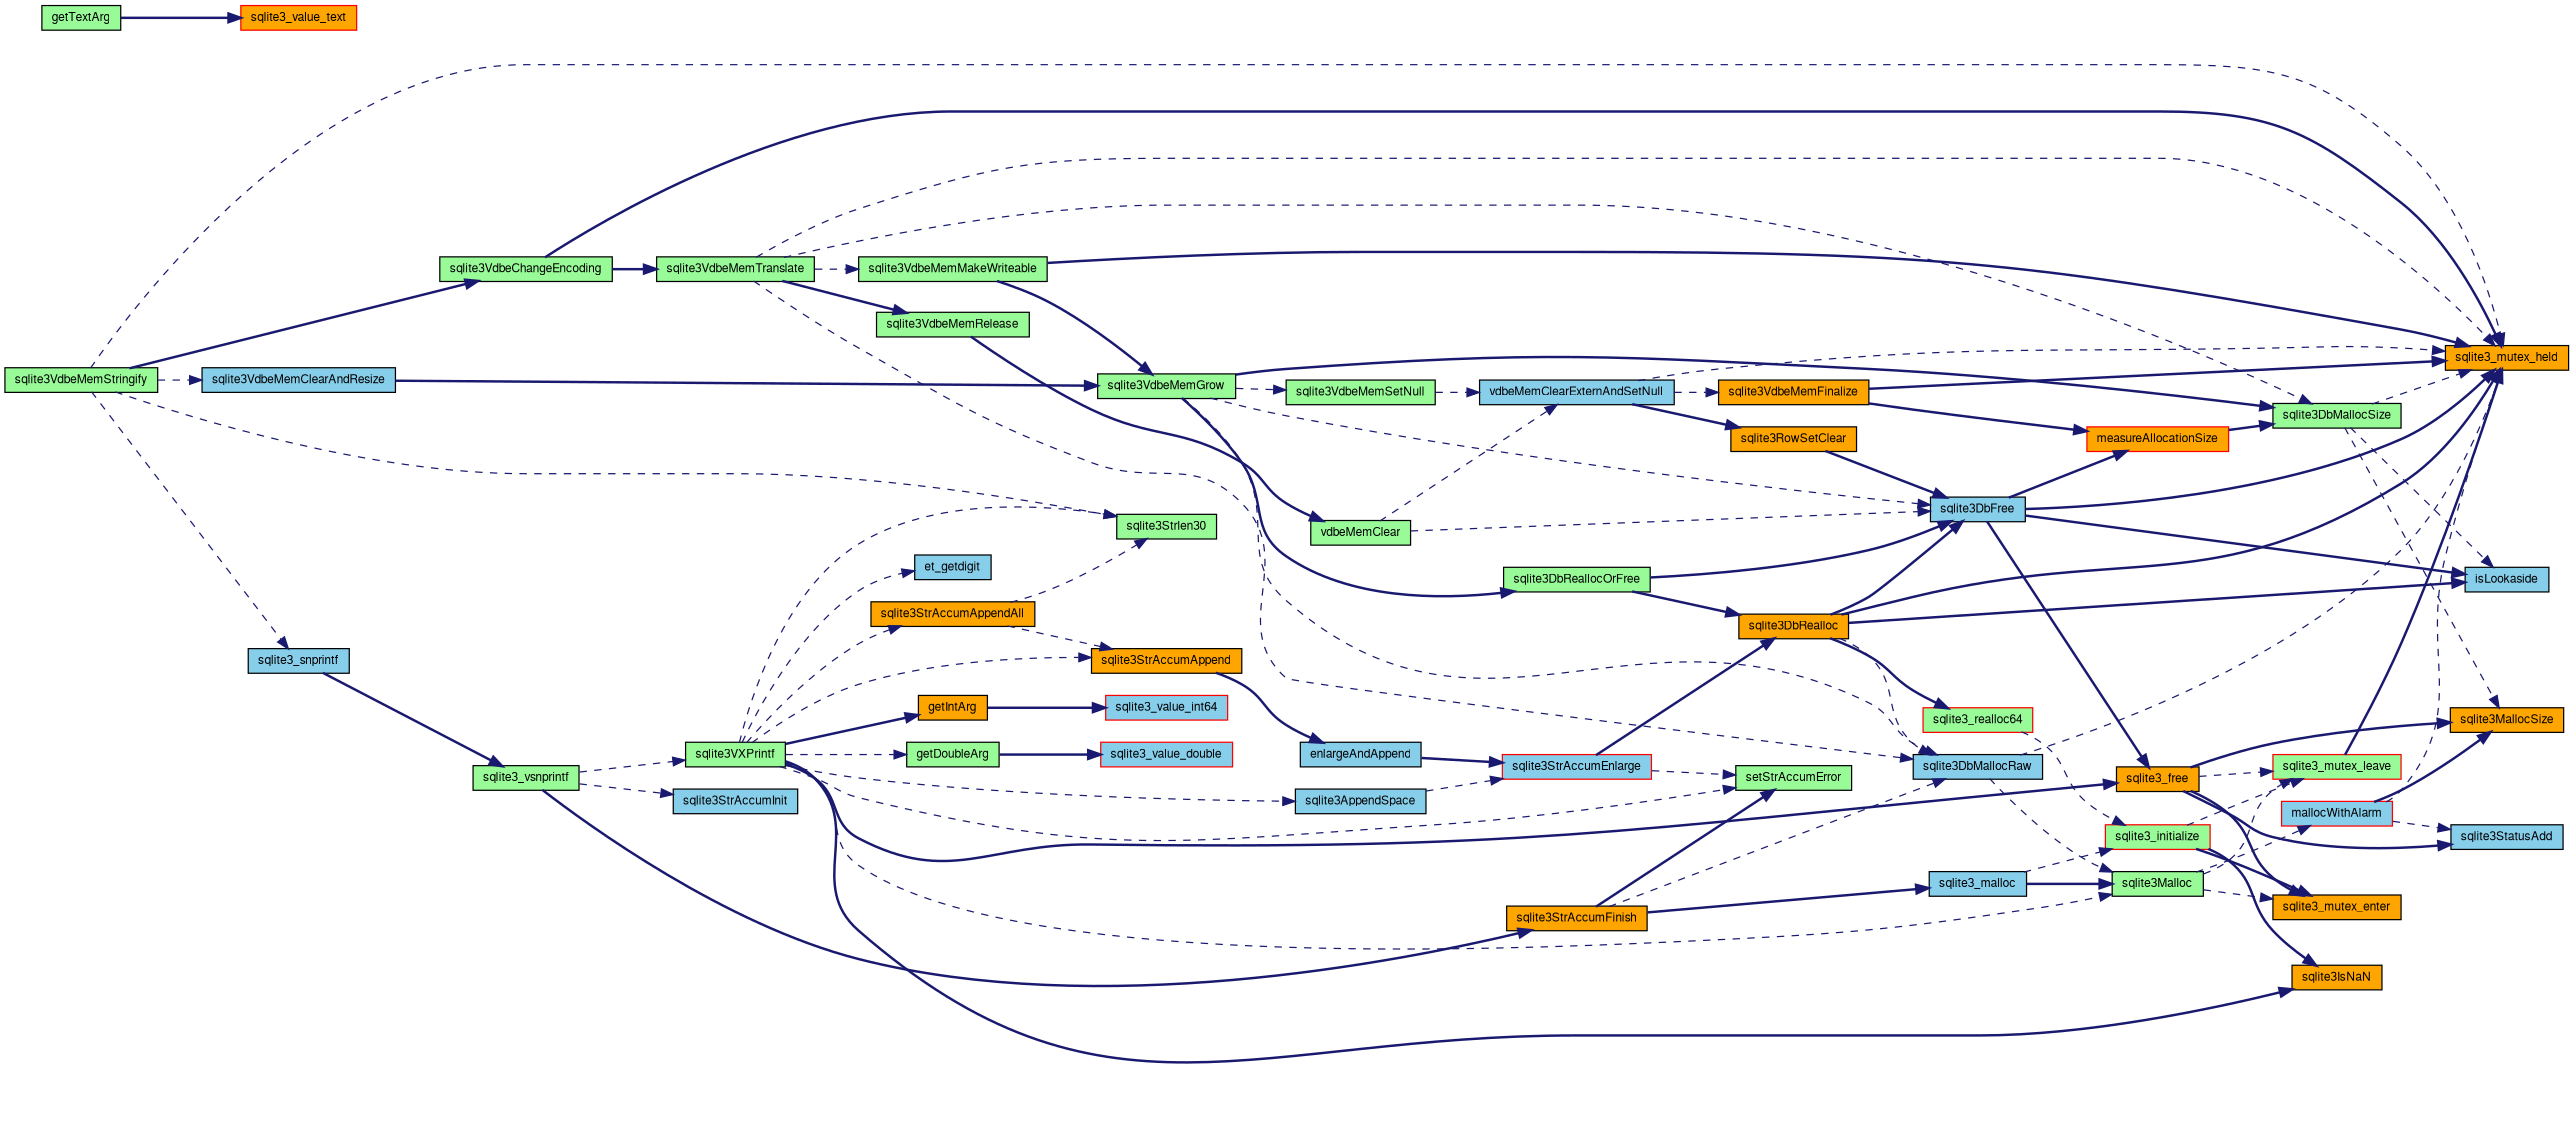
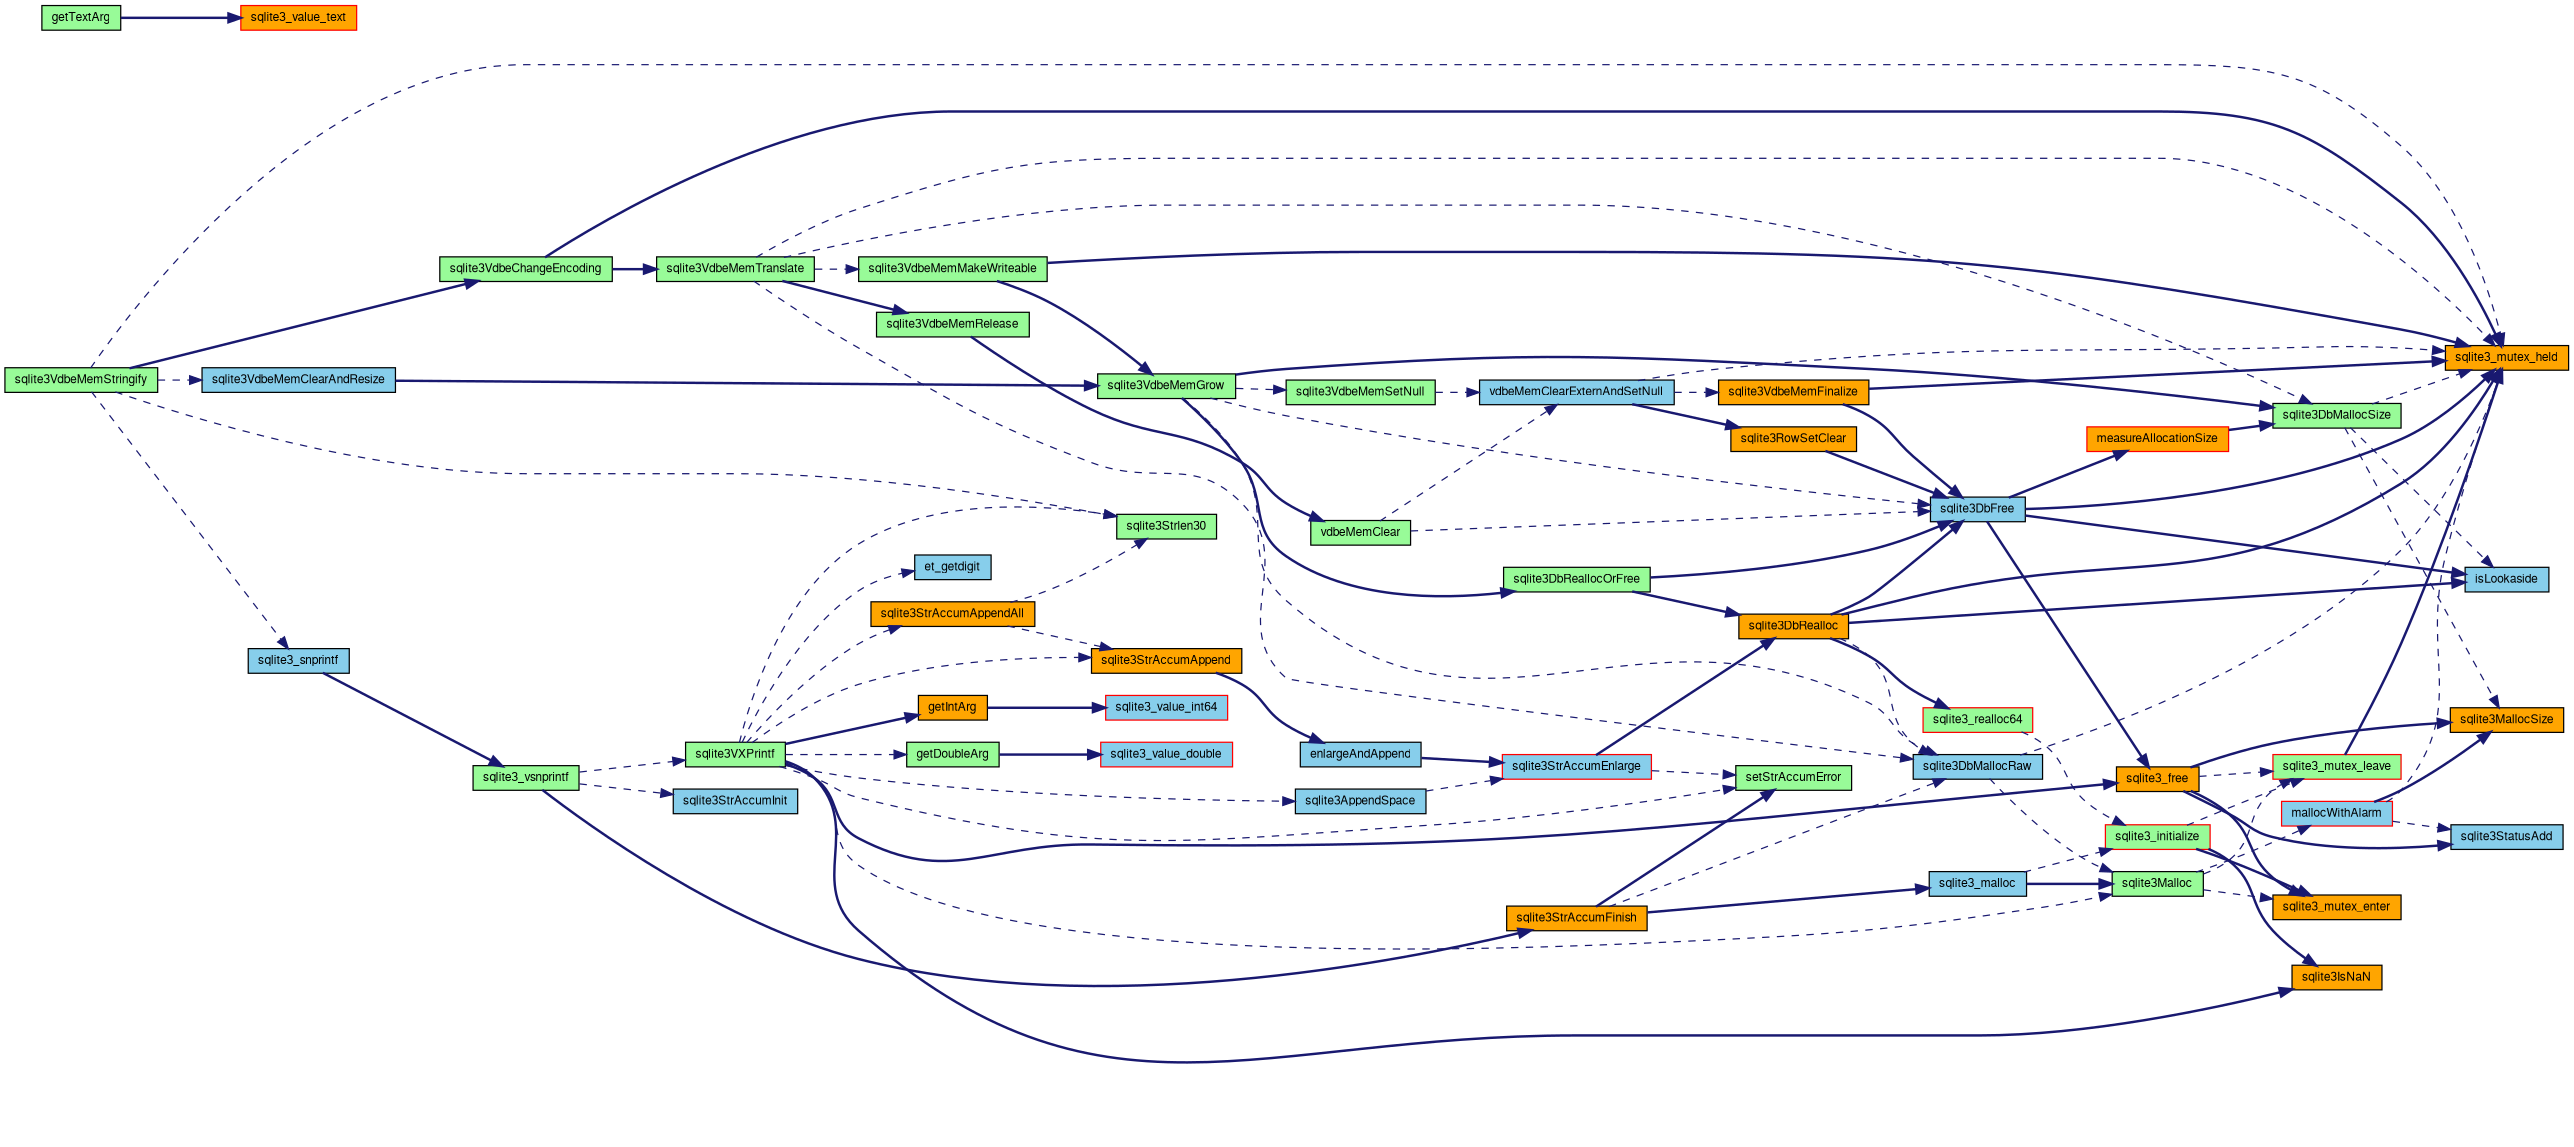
edge "sqlite3VdbeMemFinalize" -> "measureAllocationSize": now "sqlite3VdbeMemFinalize" -> "sqlite3DbFree"
